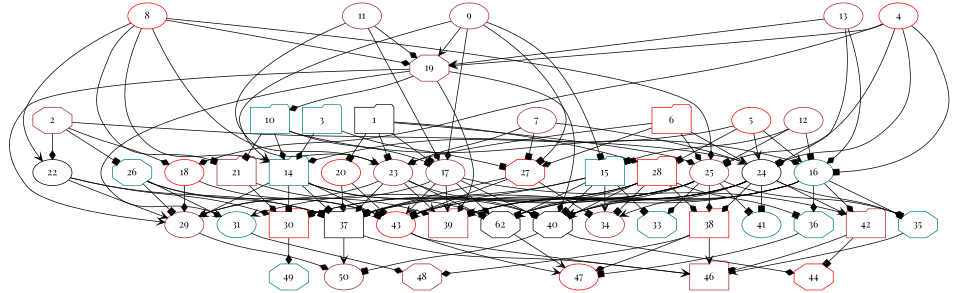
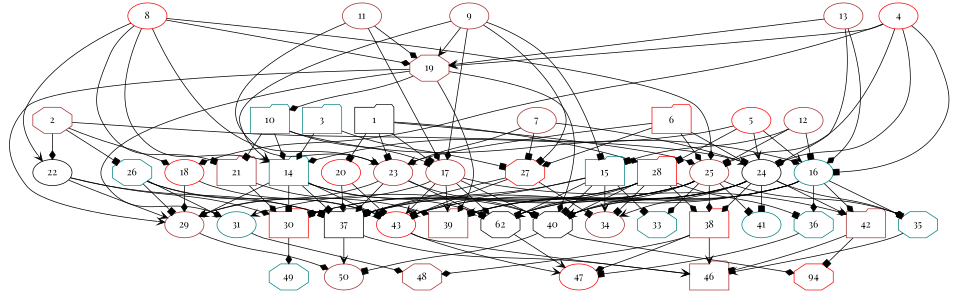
edge "6" -> "24": arrowhead vee -> box
edge "23" -> "39": removed
node "44": label "44" -> "94"
